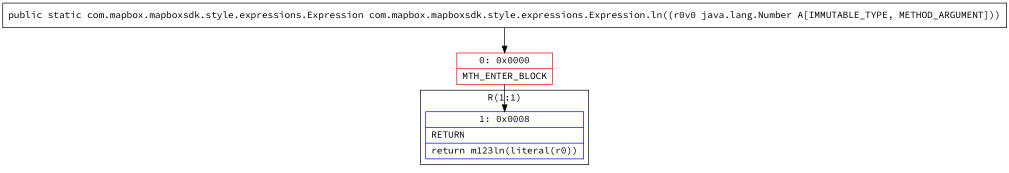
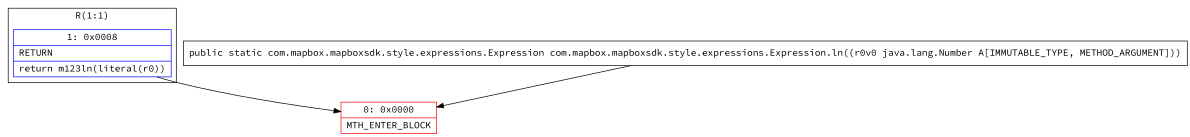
edge "0: 0x0000" -> "1: 0x0008": reversed
